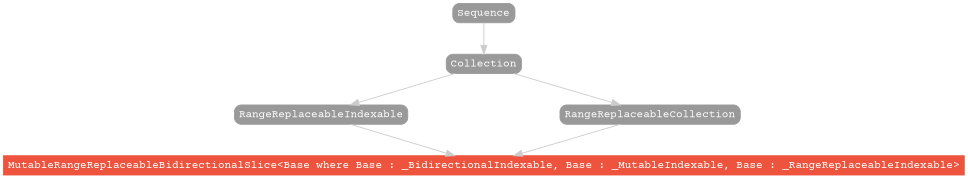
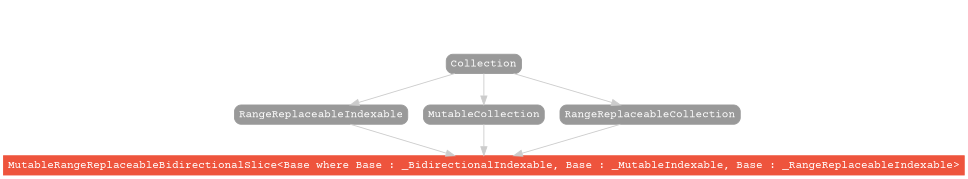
node "Sequence": removed
node "MutableCollection": added
